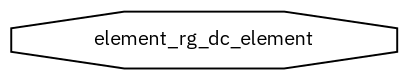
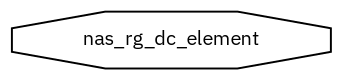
node "element_rg_dc_element": label "element_rg_dc_element" -> "nas_rg_dc_element"
